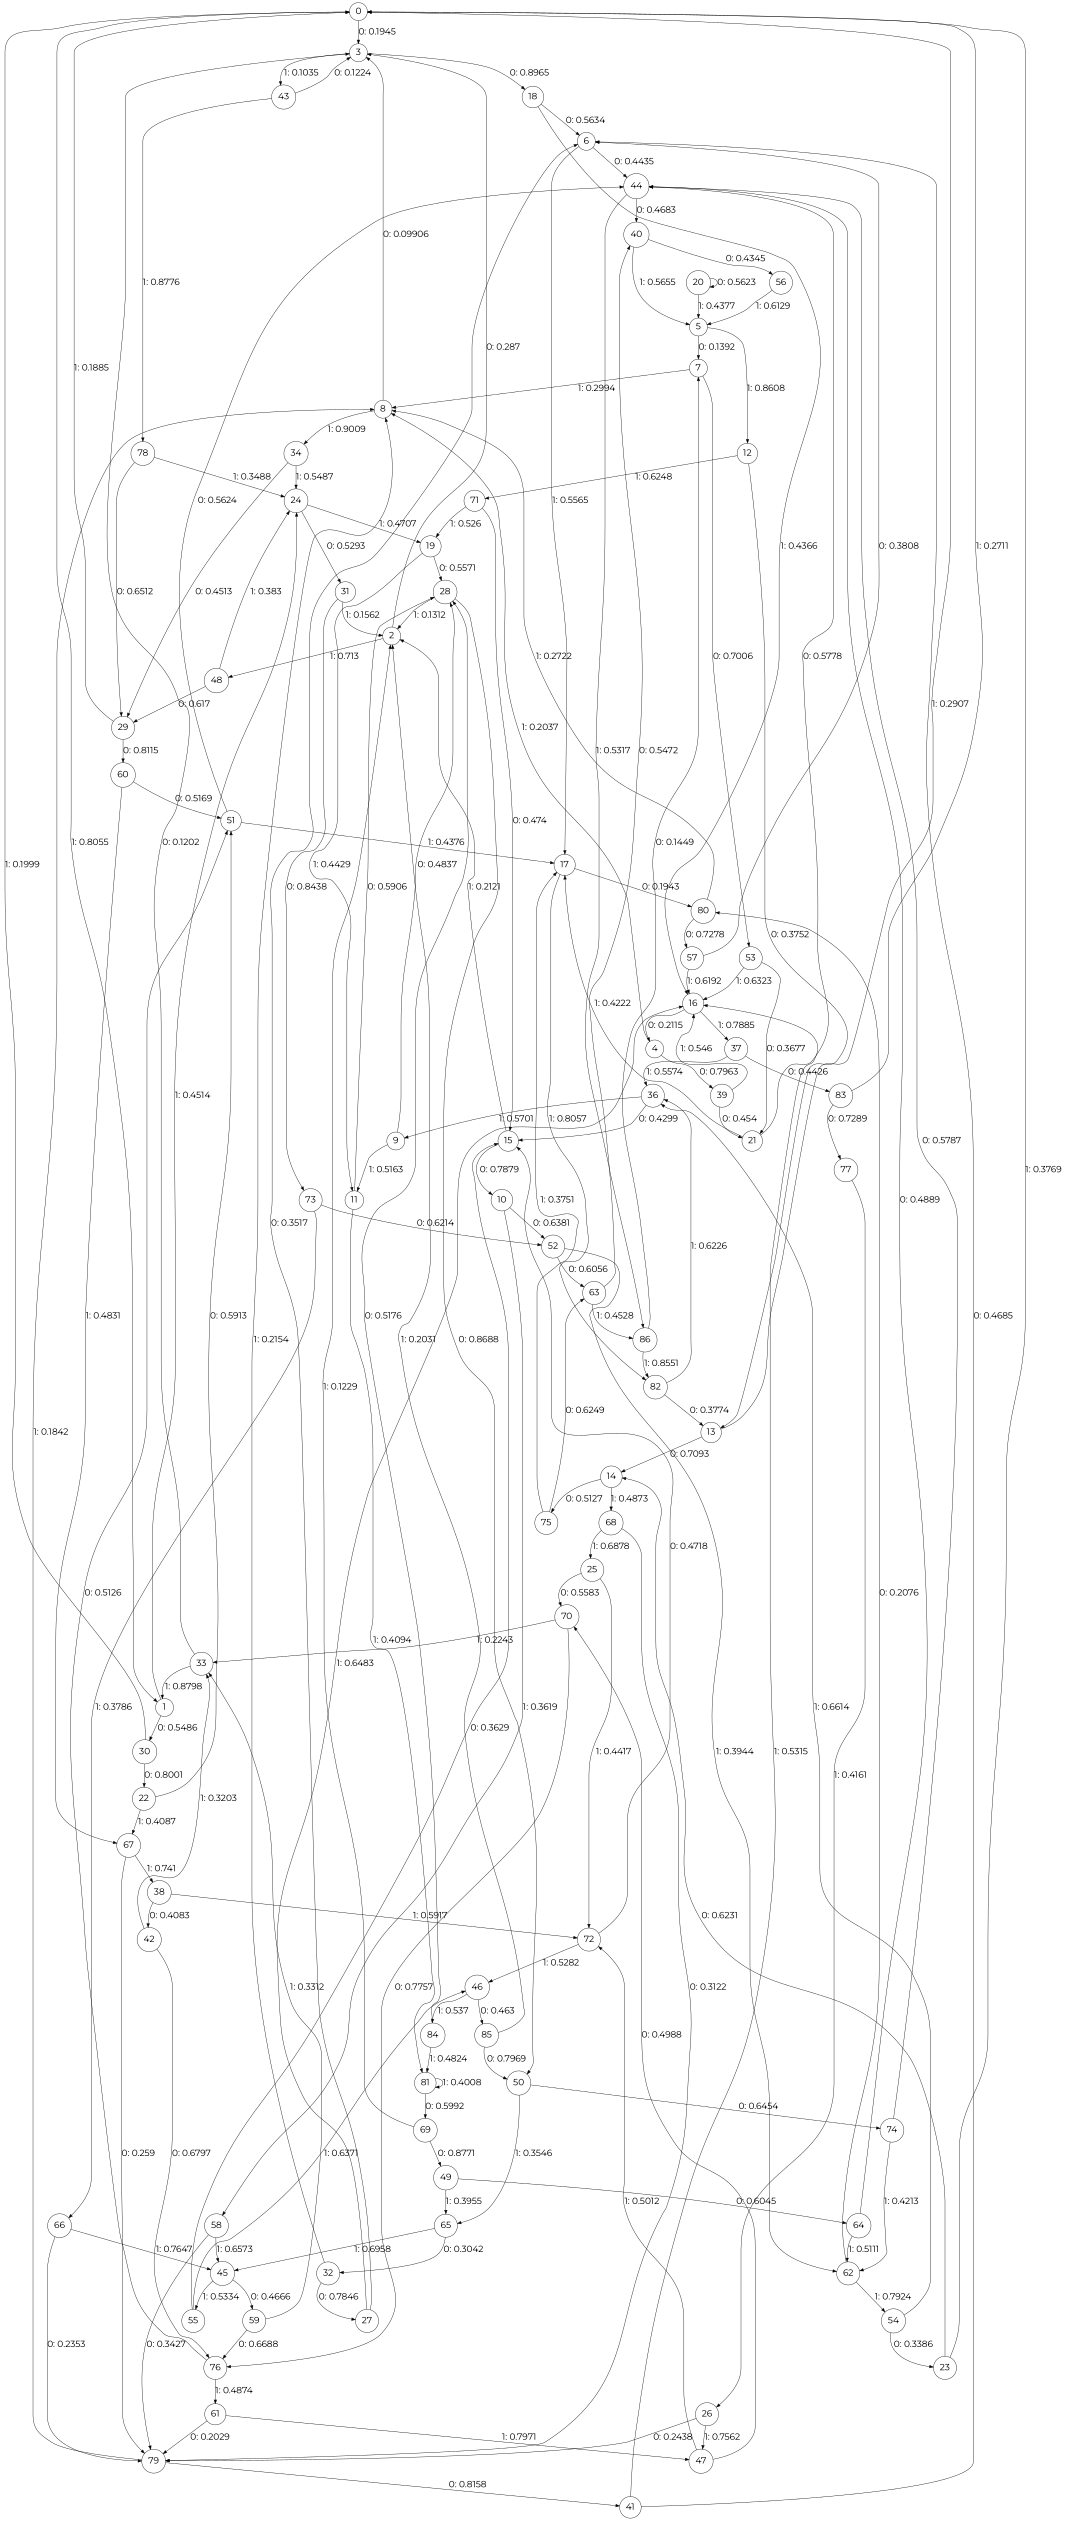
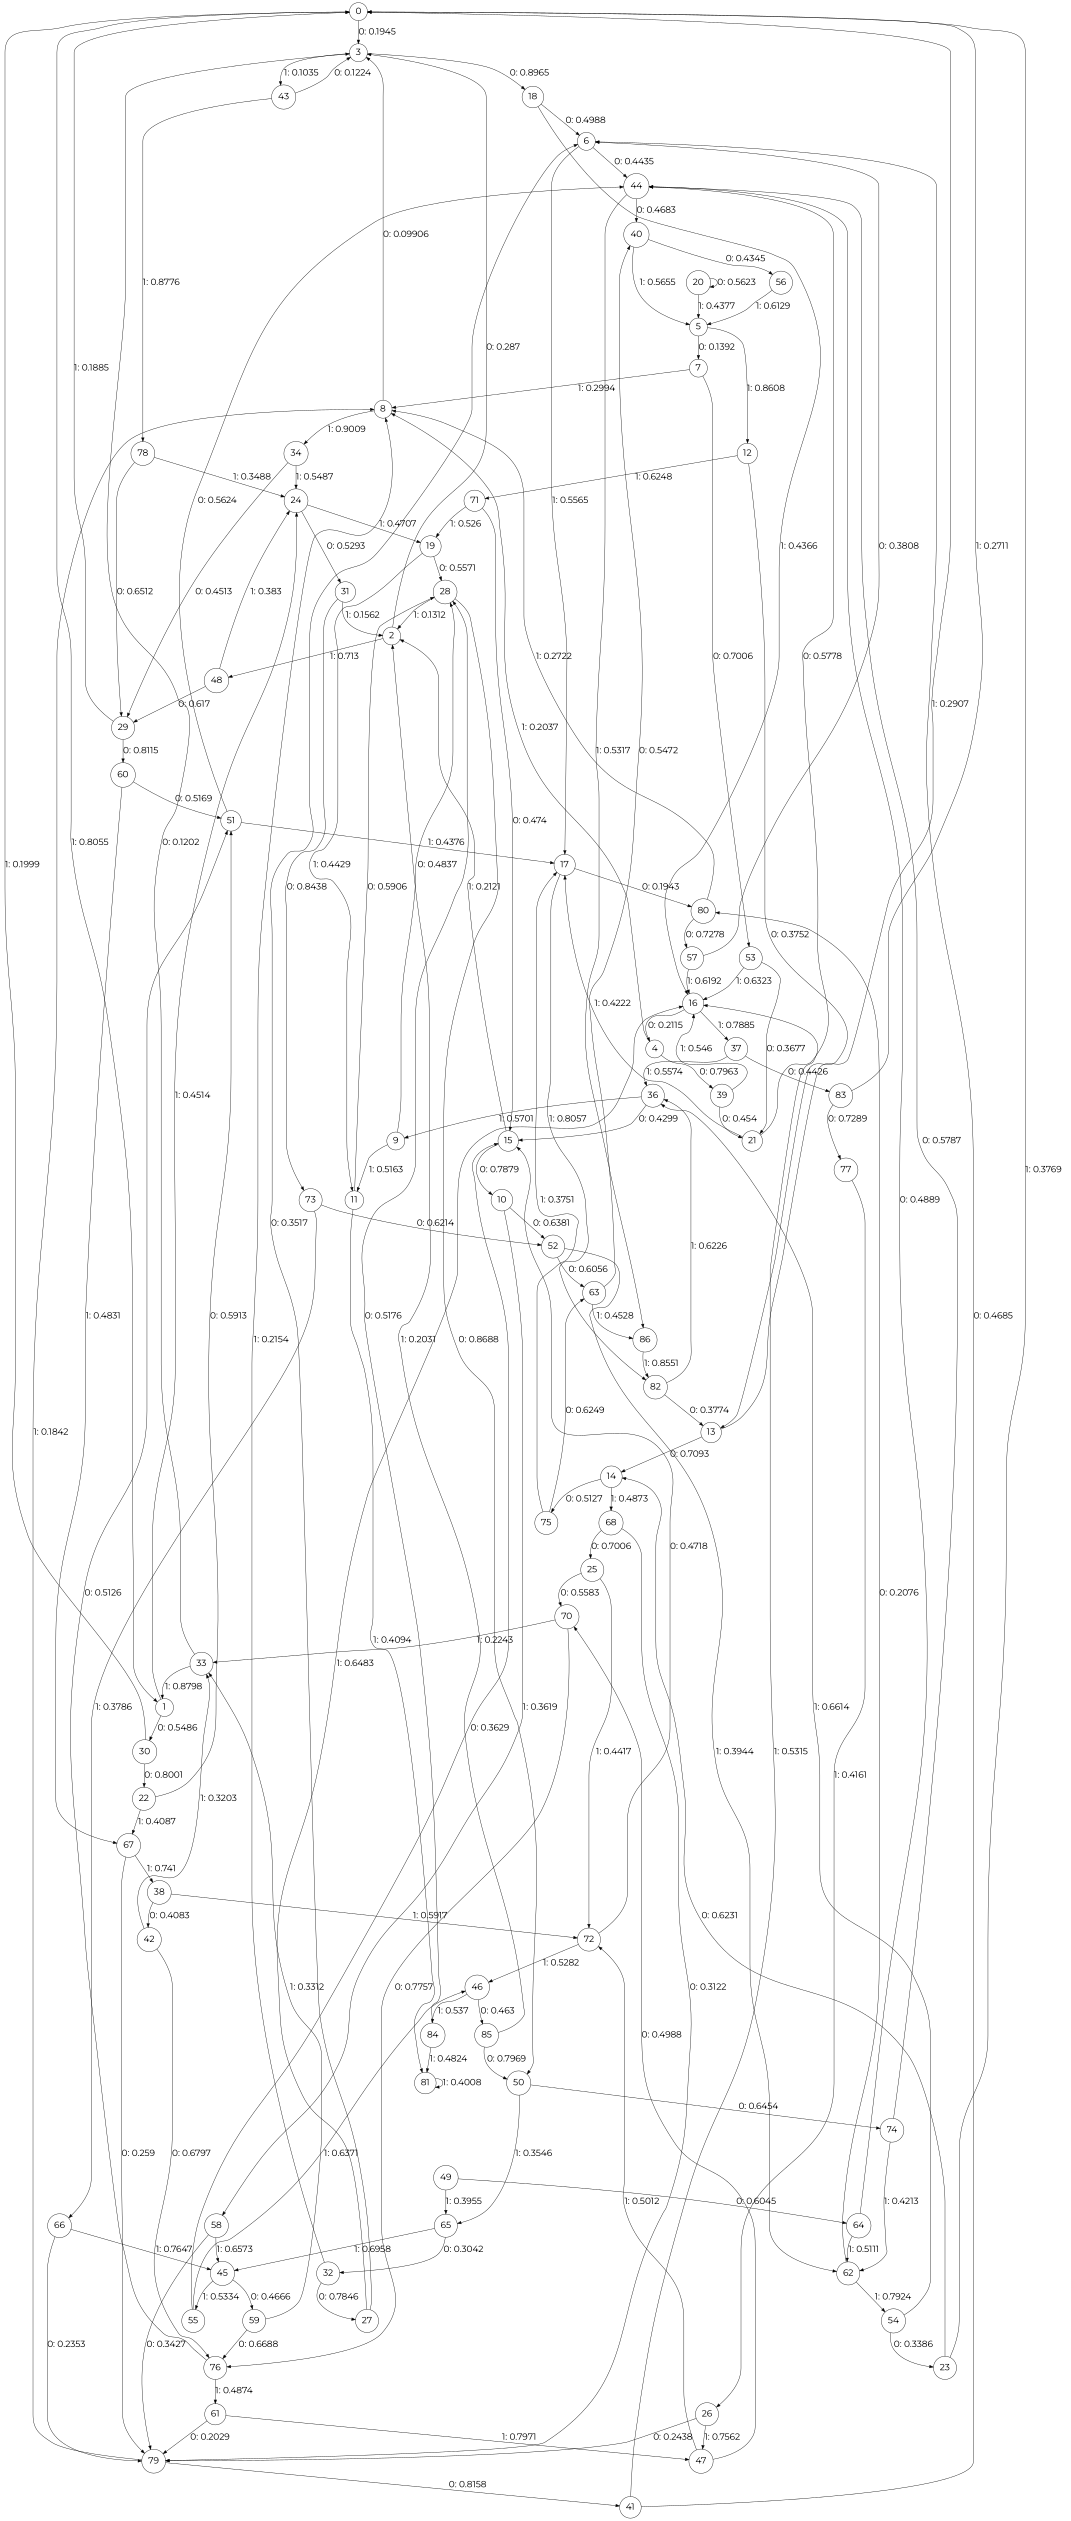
edge "18" -> "6": label "0: 0.5634   " -> "0: 0.4988   "
edge "86" -> "7": removed, label "0: 0.1449"
edge "68" -> "25": label "1: 0.6878   " -> "0: 0.7006   "
node "69": removed
